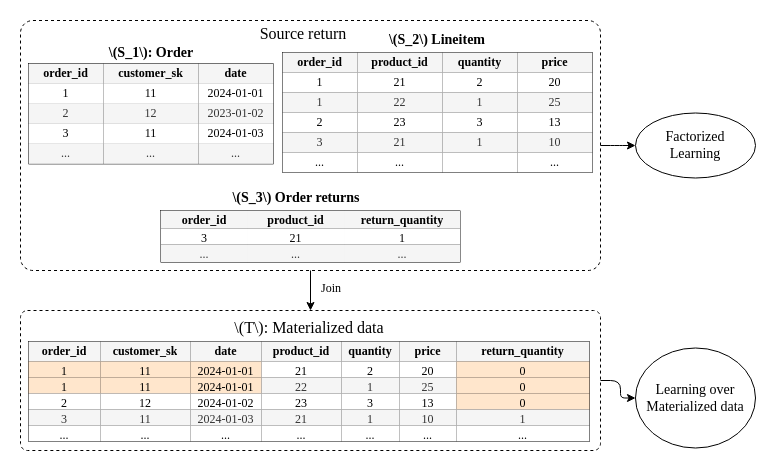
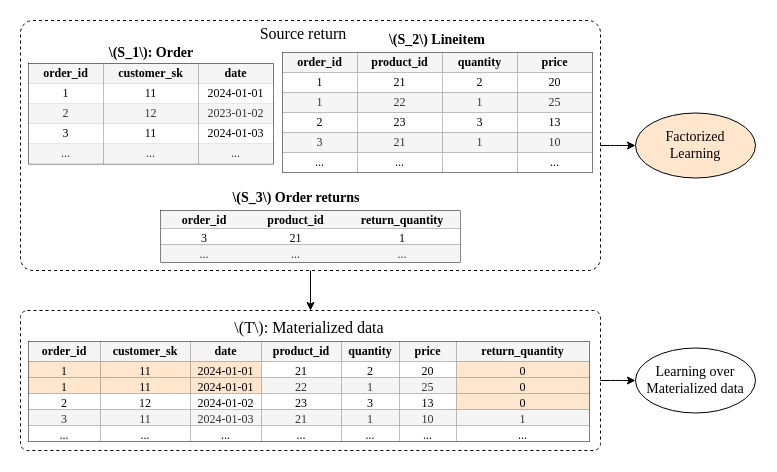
node "Factorized Learning": fillcolor #ffffff -> #ffe6cc
node "Join": removed
node "Learning over Materialized data": size 120x100 -> 120x65
